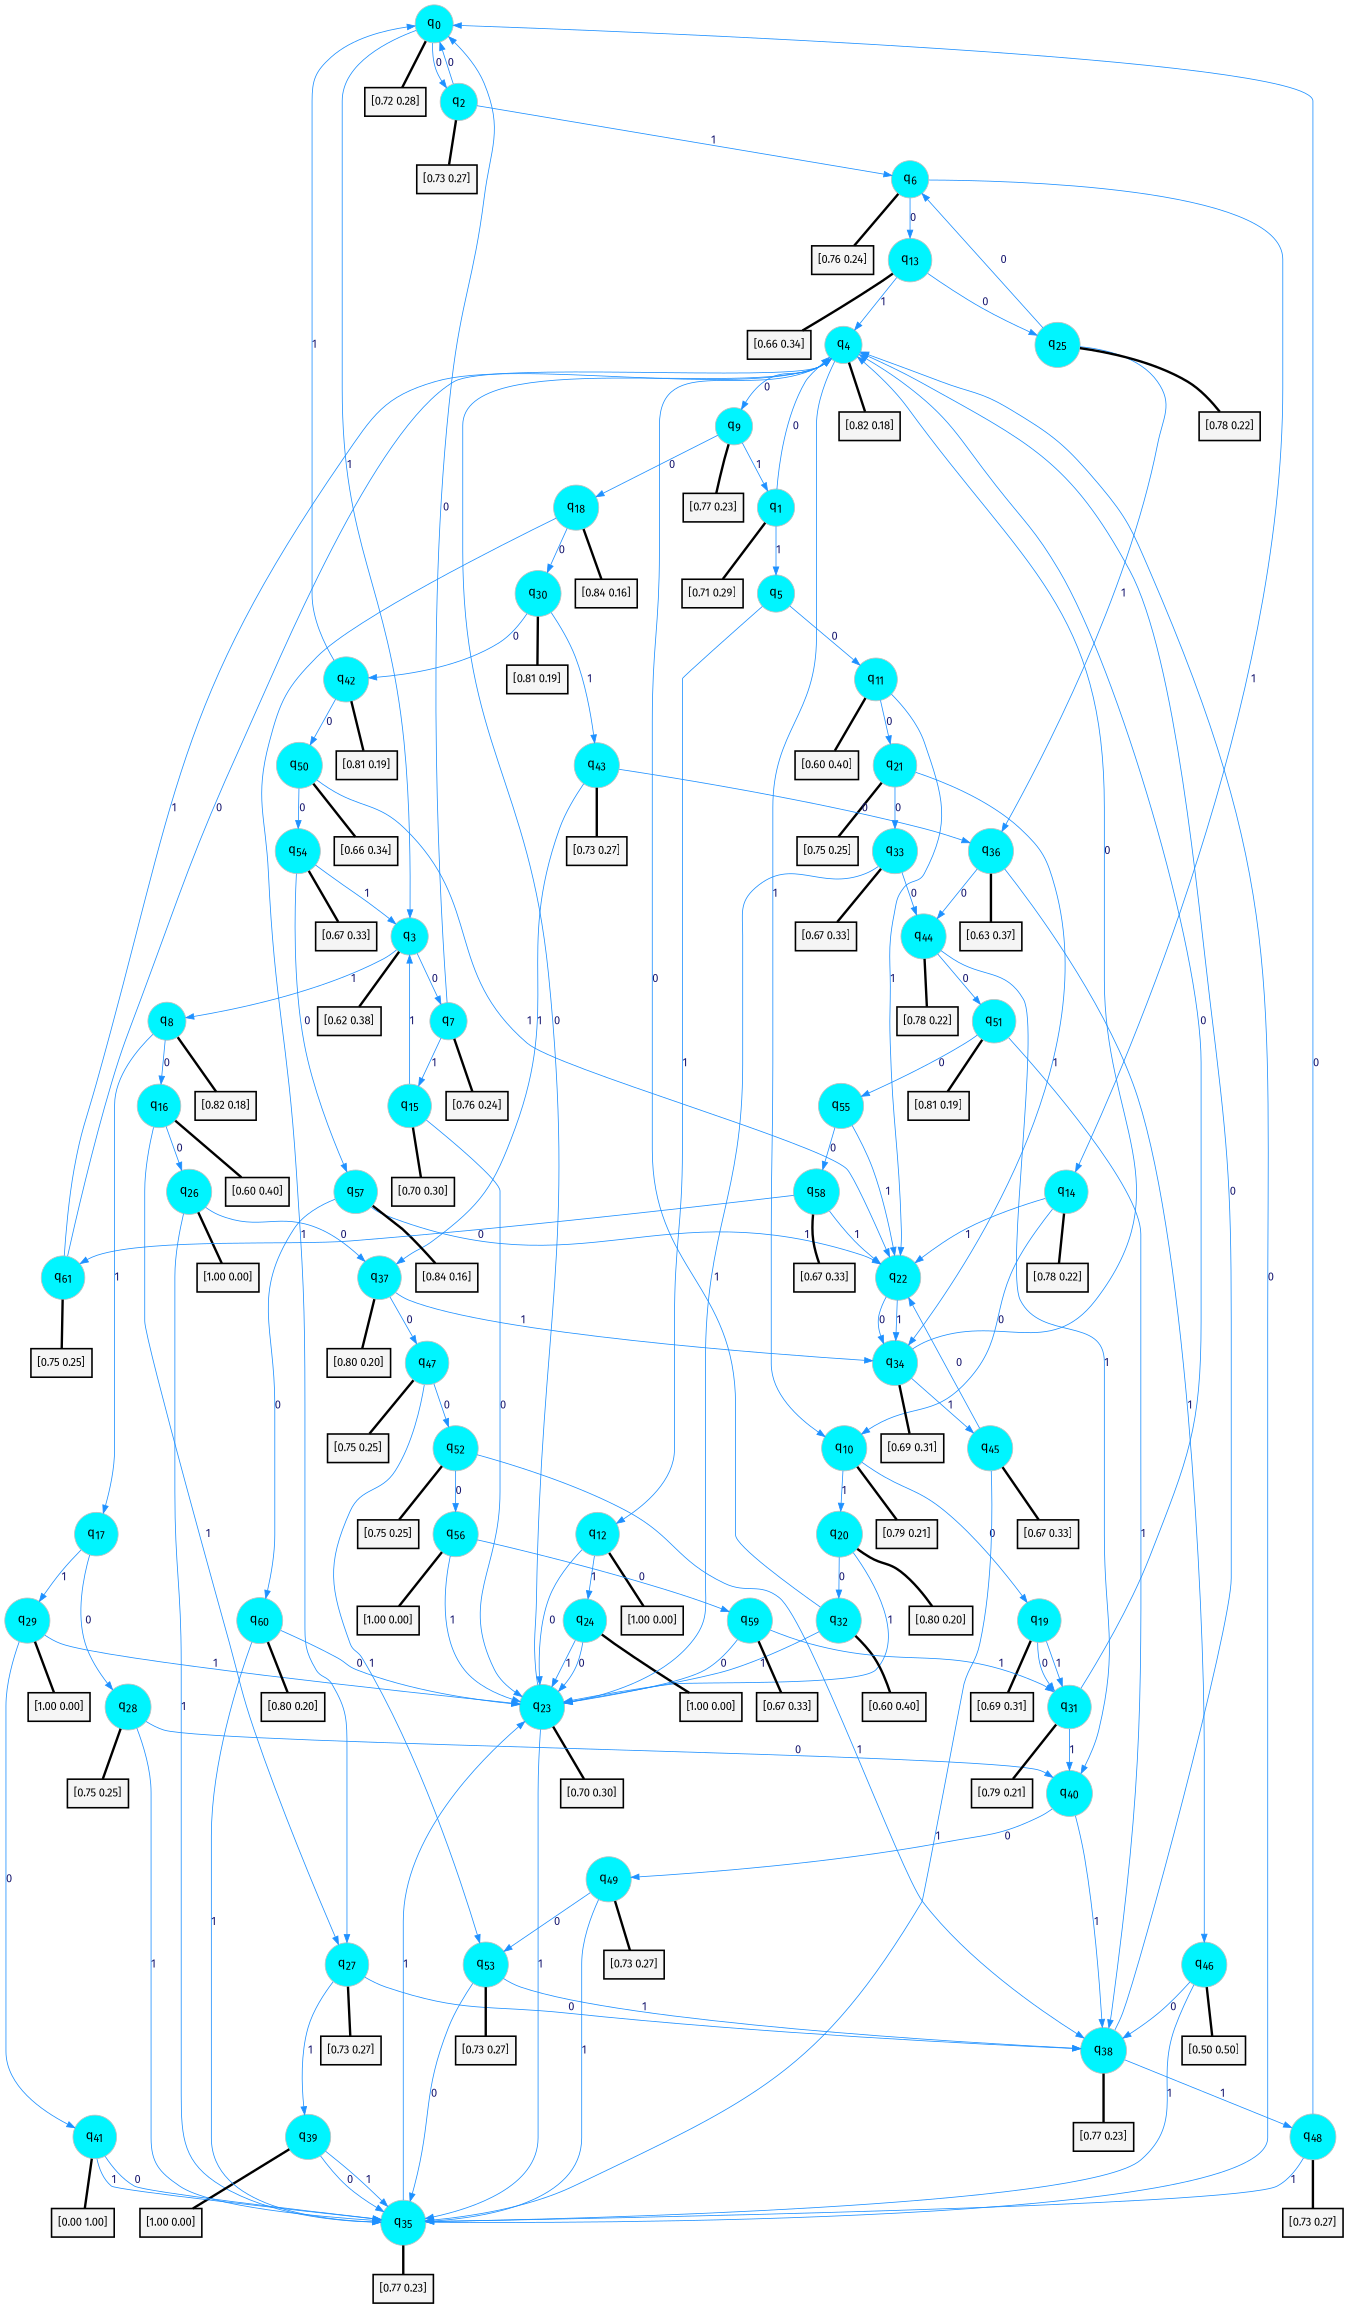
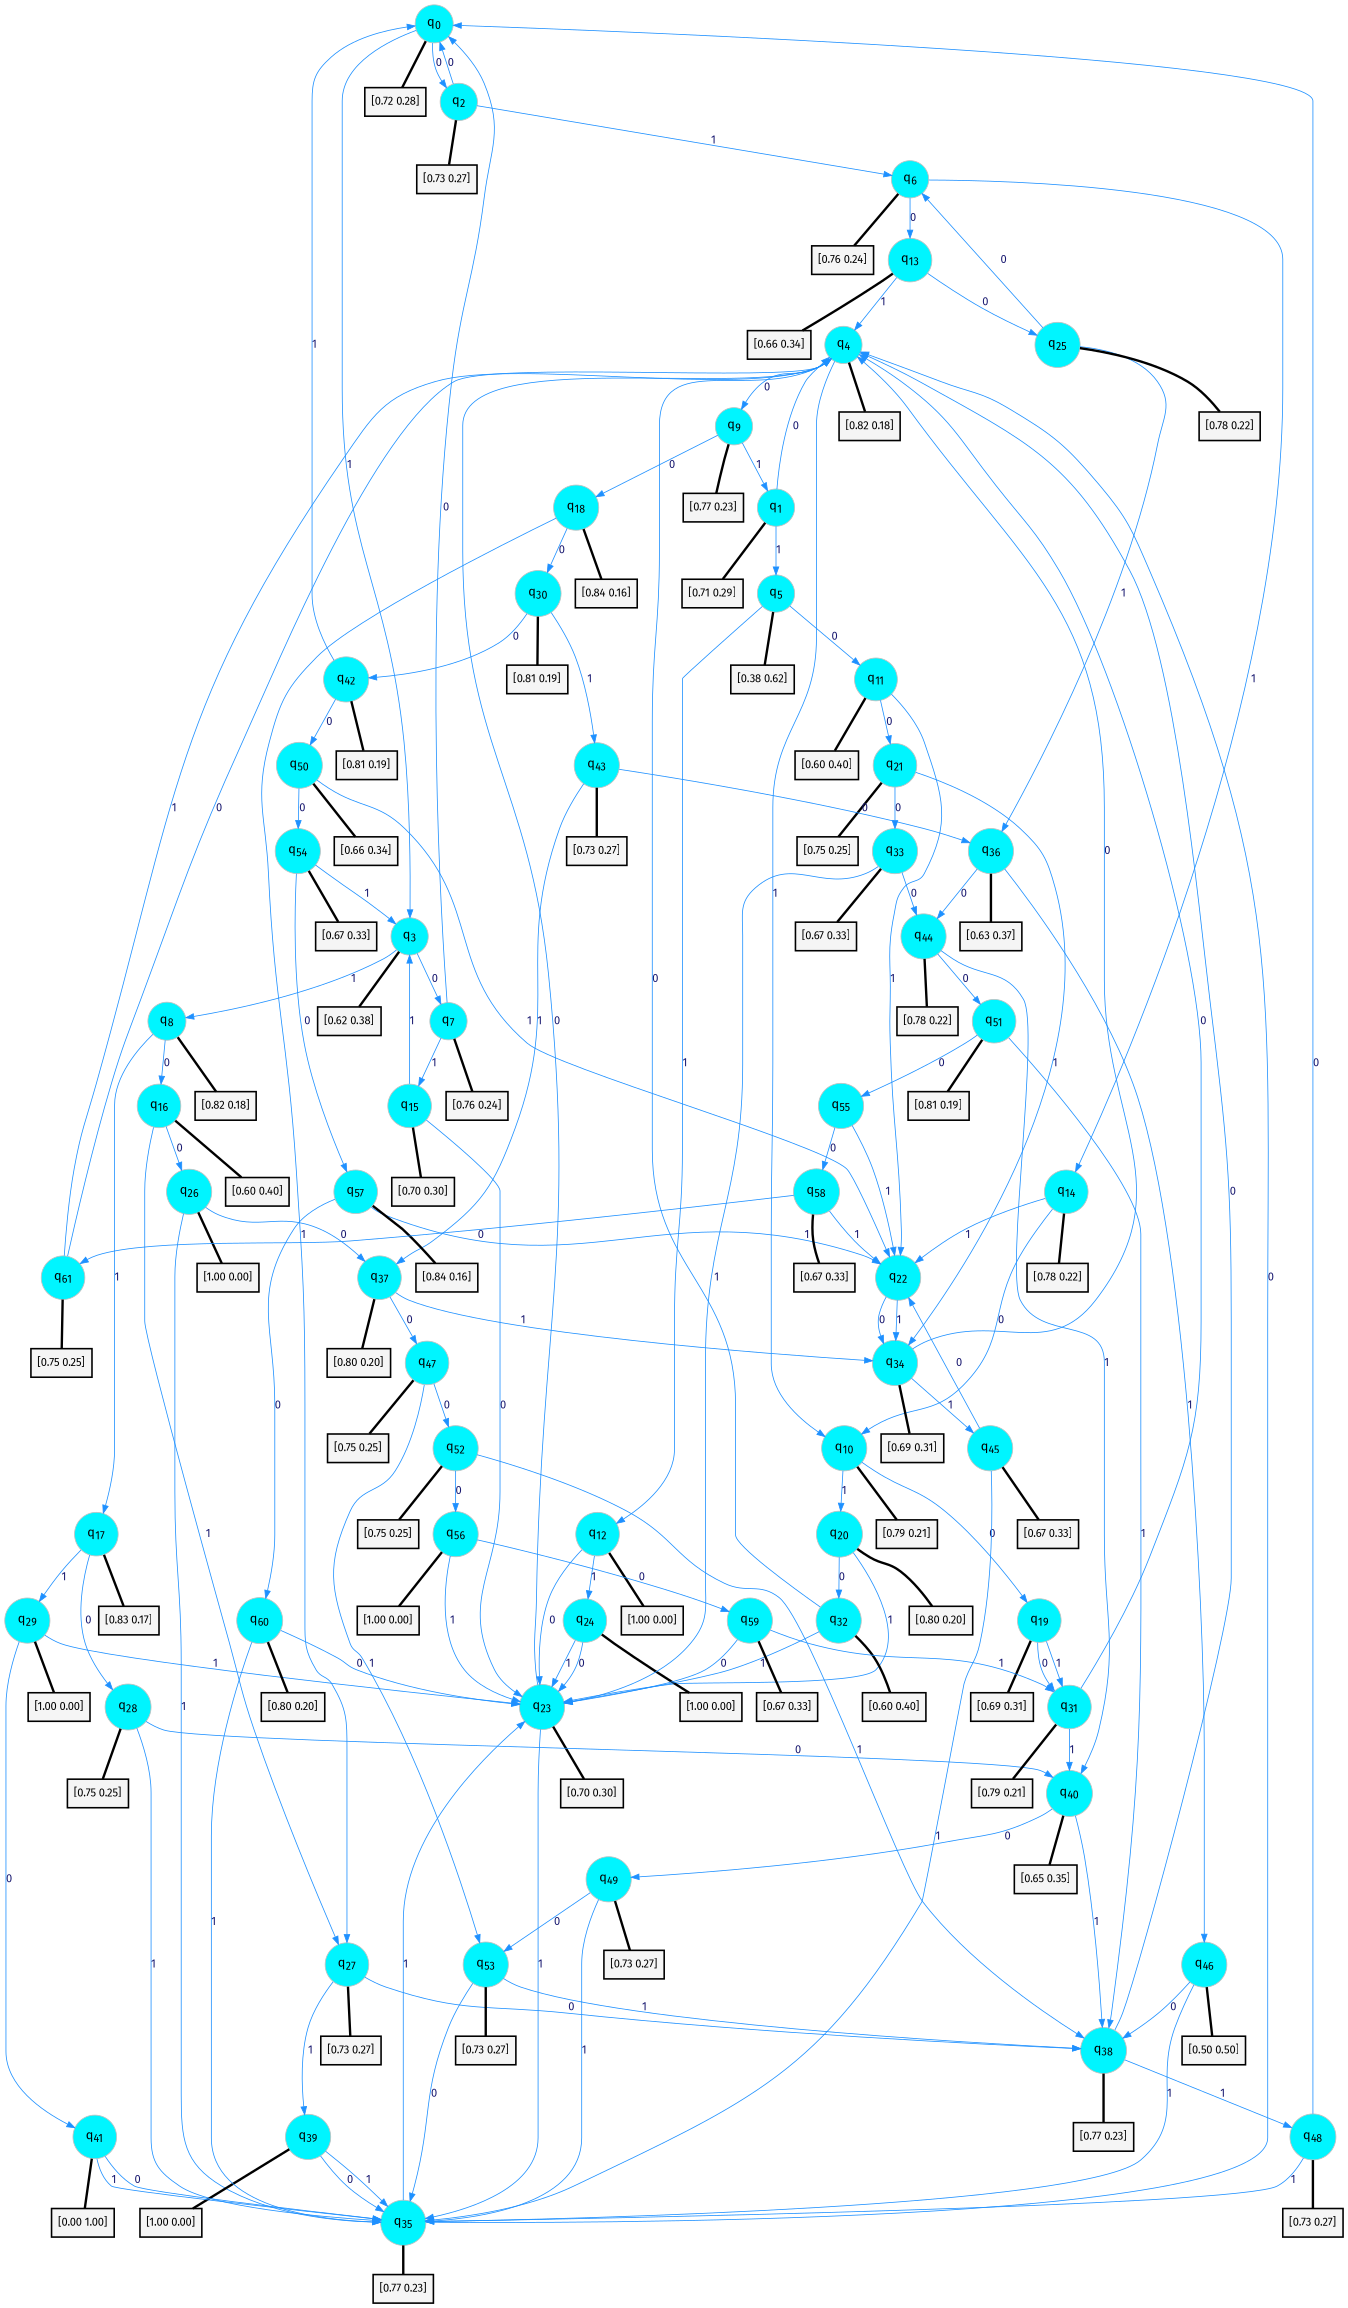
node "[0.38 0.62]": added
node "[0.83 0.17]": added
node "[0.65 0.35]": added
